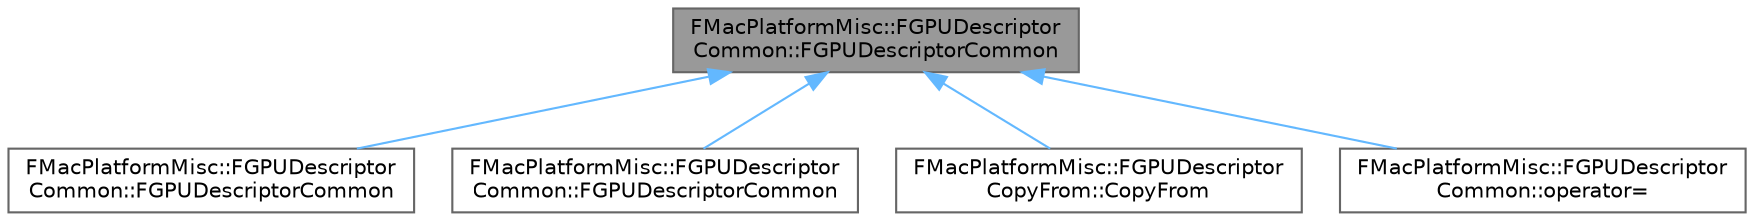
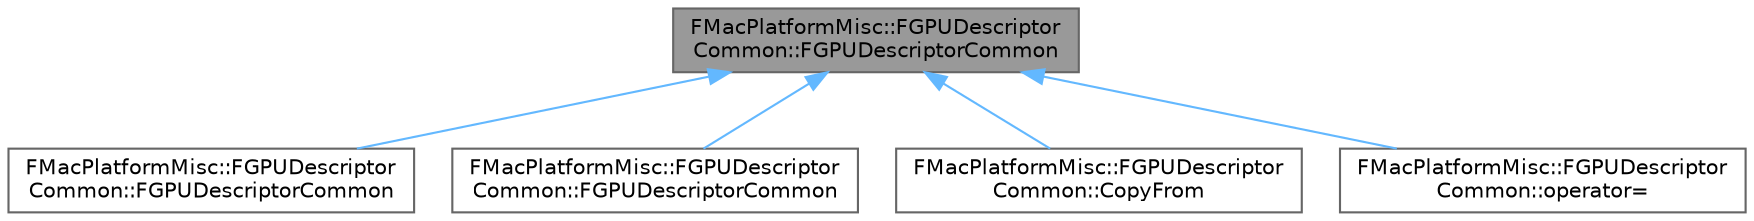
node "FMacPlatformMisc::FGPUDescriptor CopyFrom::CopyFrom": label "FMacPlatformMisc::FGPUDescriptor CopyFrom::CopyFrom" -> "FMacPlatformMisc::FGPUDescriptor Common::CopyFrom"
